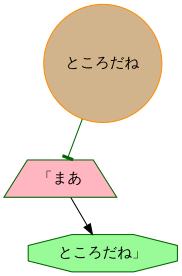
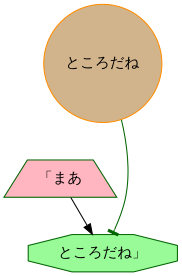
edge "ところだね" -> "「まあ": now "ところだね" -> "ところだね」"
